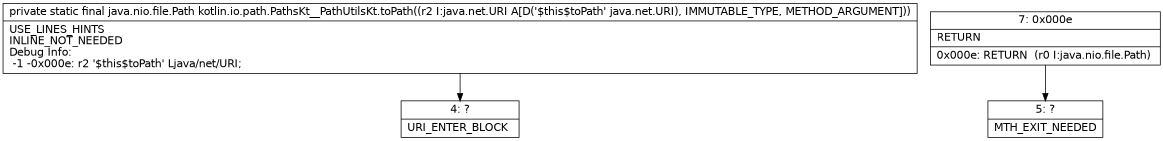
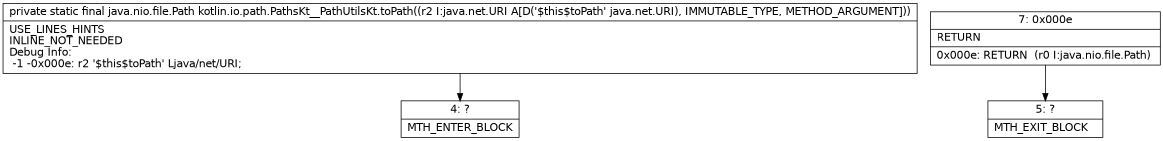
node "4: ?": text "URI_ENTER_BLOCK" -> "MTH_ENTER_BLOCK"
node "5: ?": text "MTH_EXIT_NEEDED" -> "MTH_EXIT_BLOCK"
